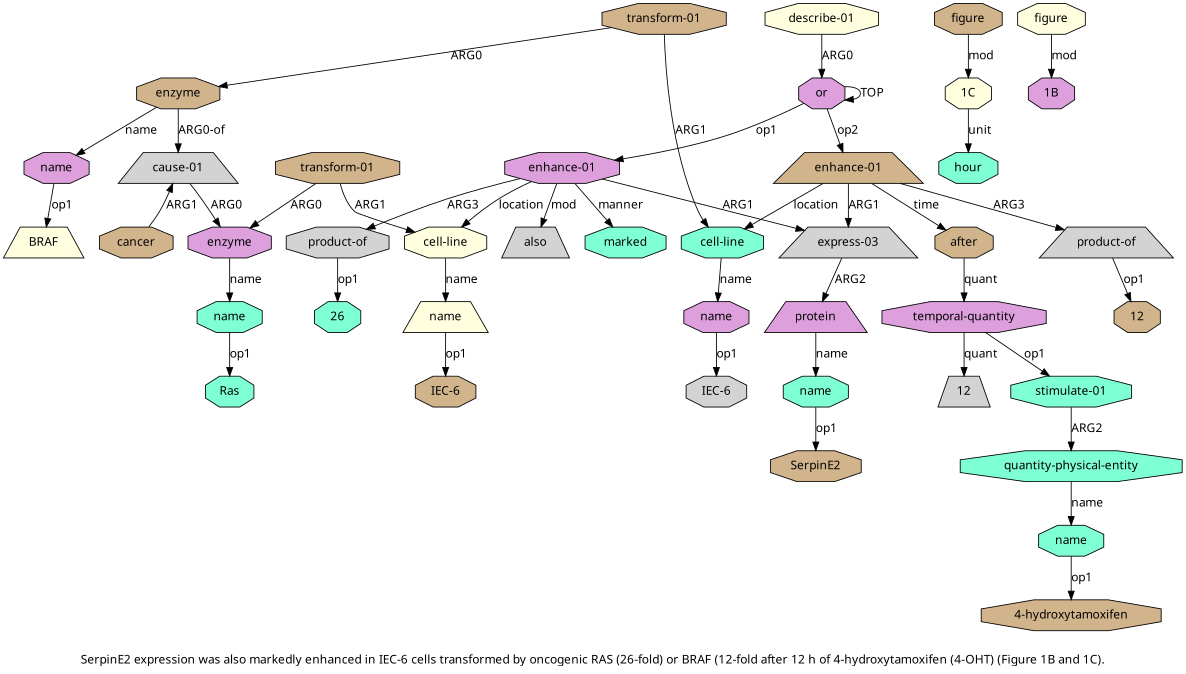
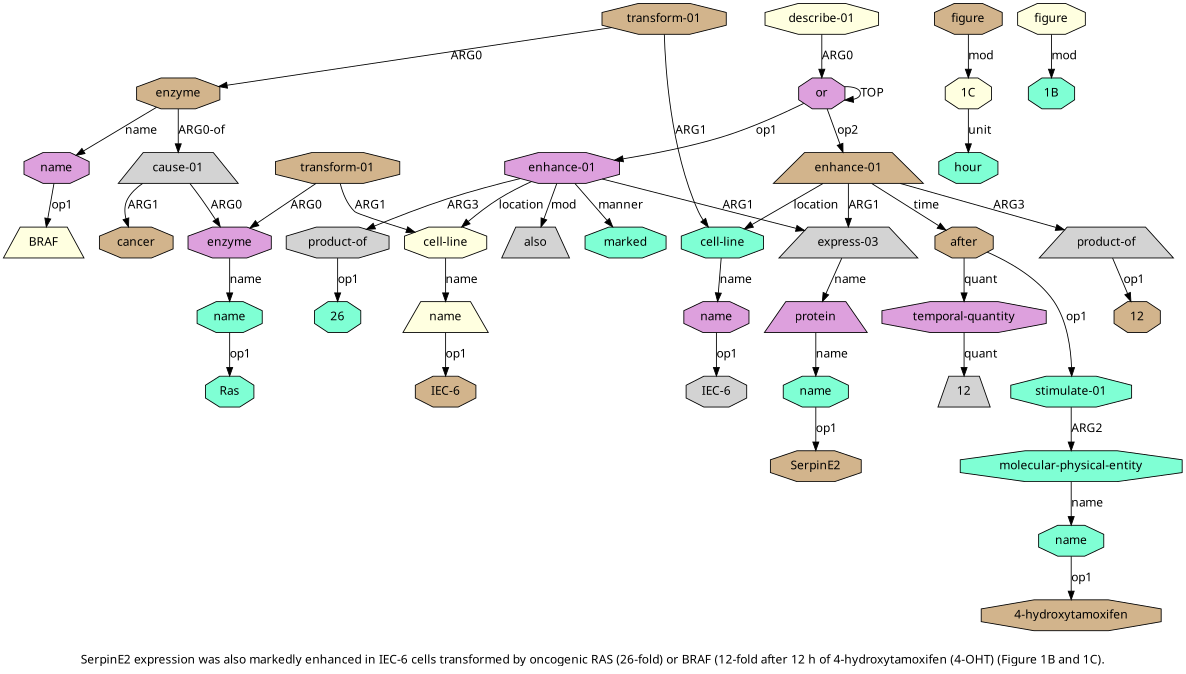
node "1B": fillcolor plum -> aquamarine
edge "cancer" -> "cause-01": reversed
edge "express-03" -> "protein": label "ARG2" -> "name"
edge "temporal-quantity" -> "stimulate-01": now "after" -> "stimulate-01"
node "quantity-physical-entity": label "quantity-physical-entity" -> "molecular-physical-entity"
